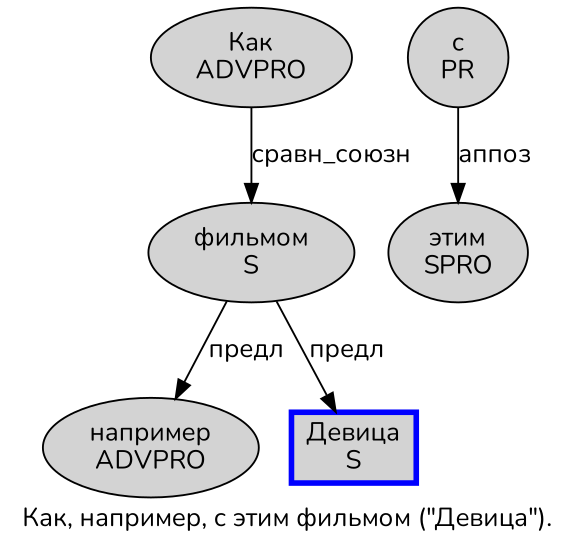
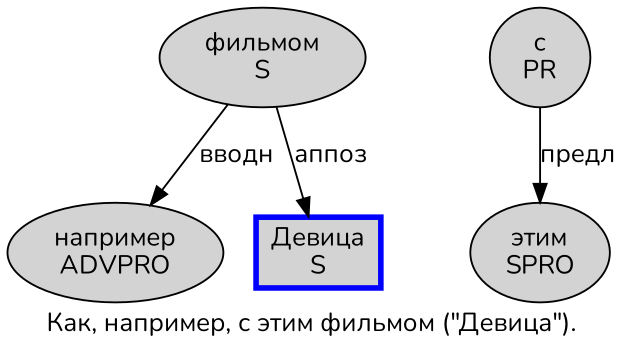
node "Как ADVPRO": removed
edge "с PR" -> "этим SPRO": label "аппоз" -> "предл"
edge "фильмом S" -> "например ADVPRO": label "предл" -> "вводн"
edge "фильмом S" -> "Девица S": label "предл" -> "аппоз"
